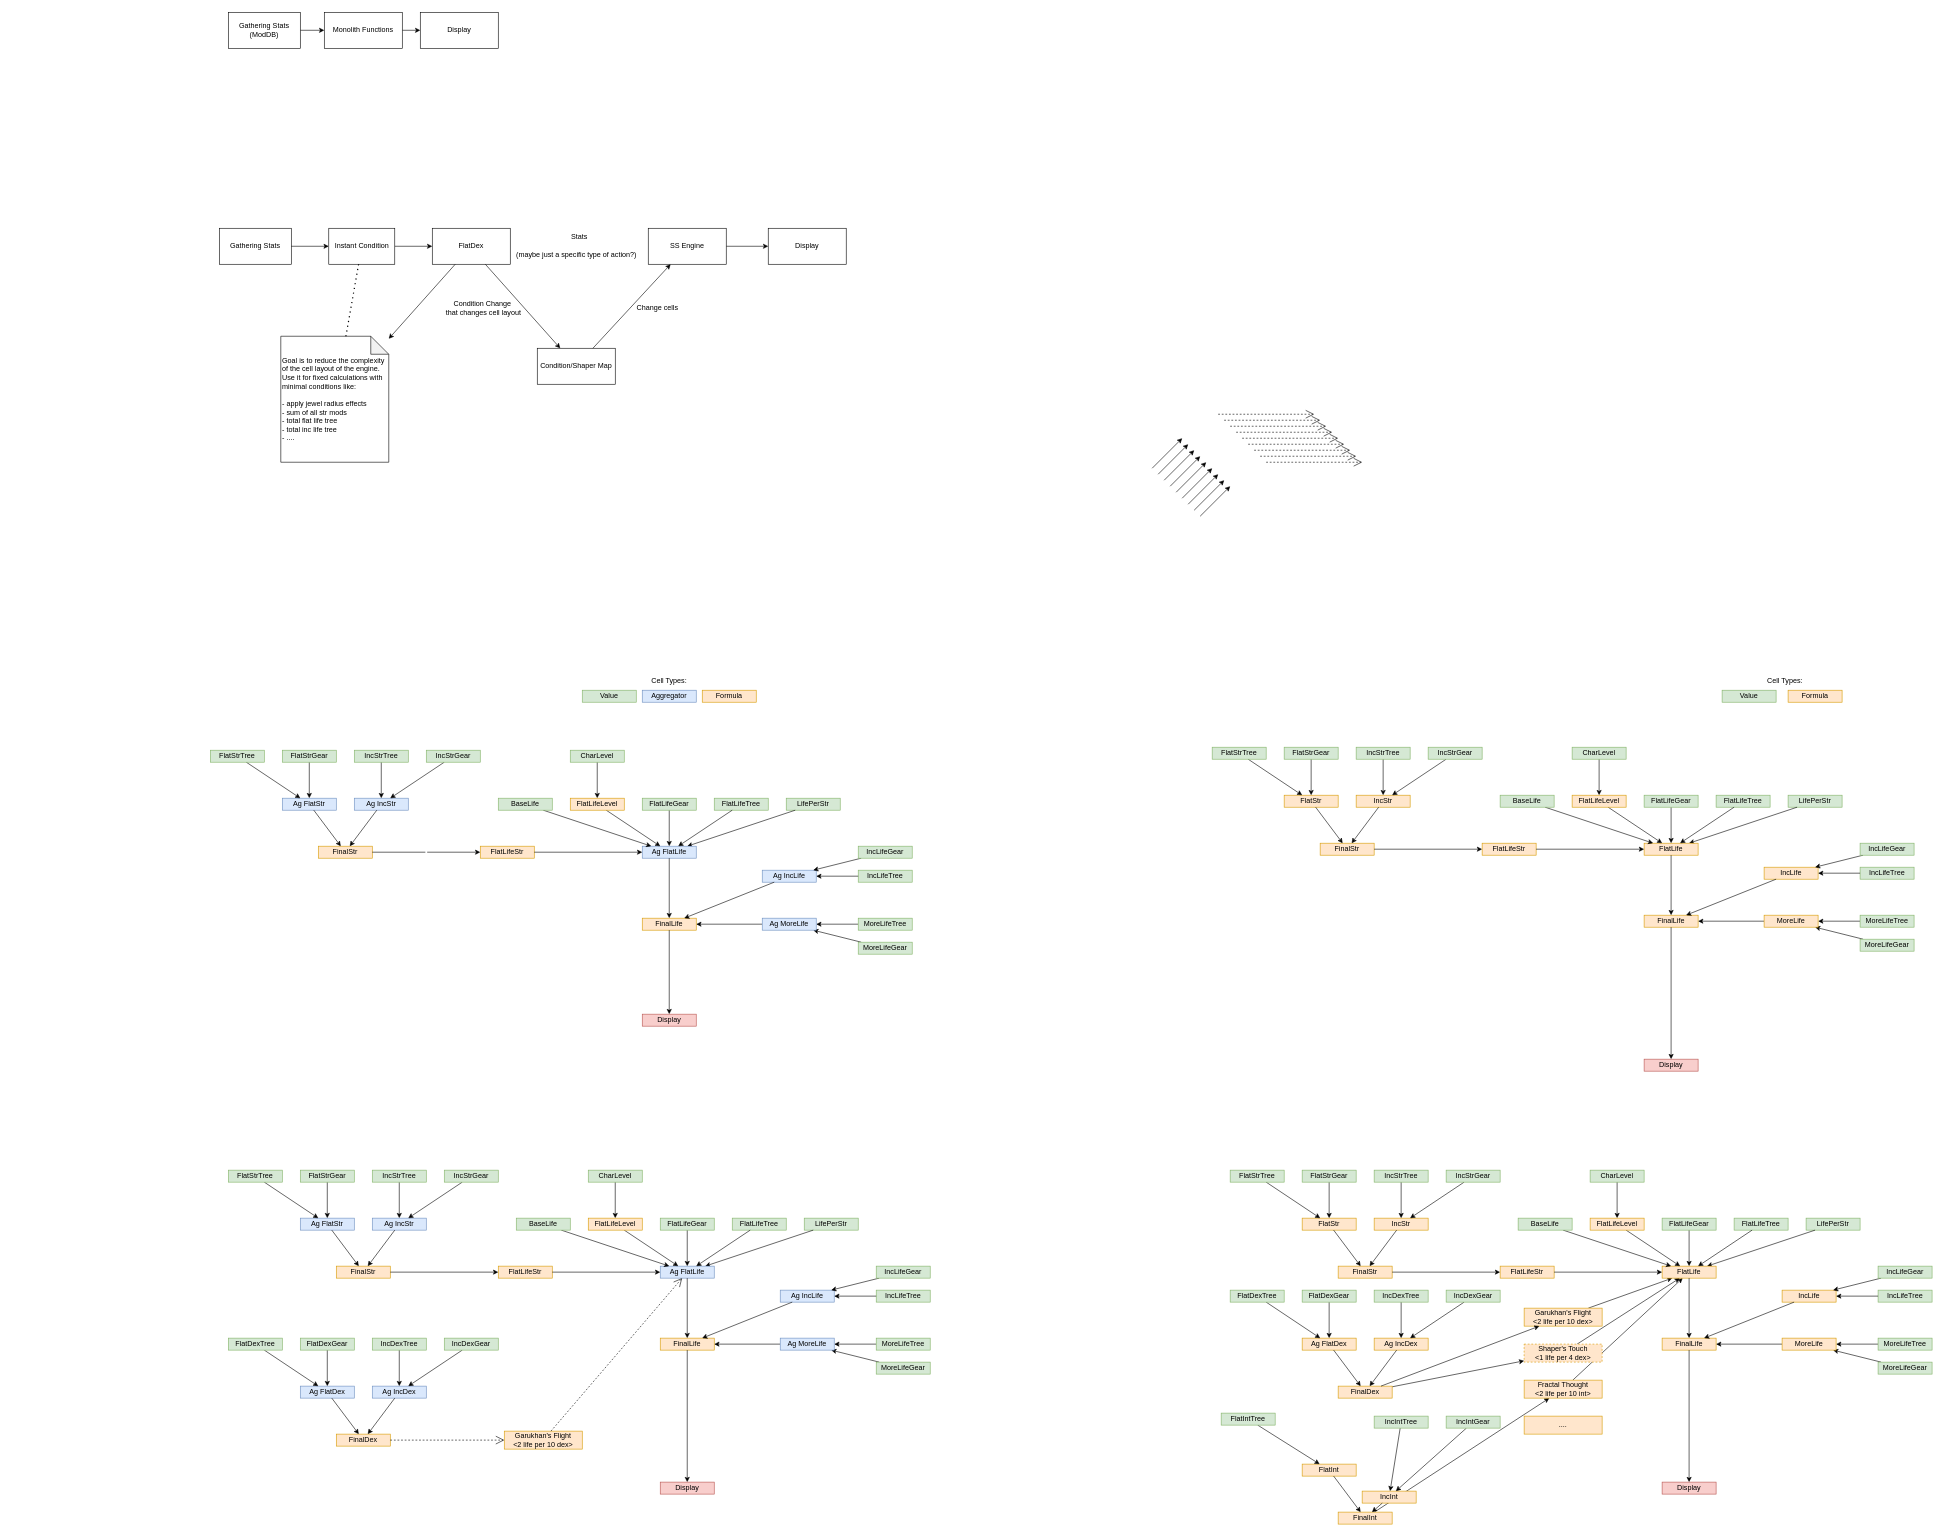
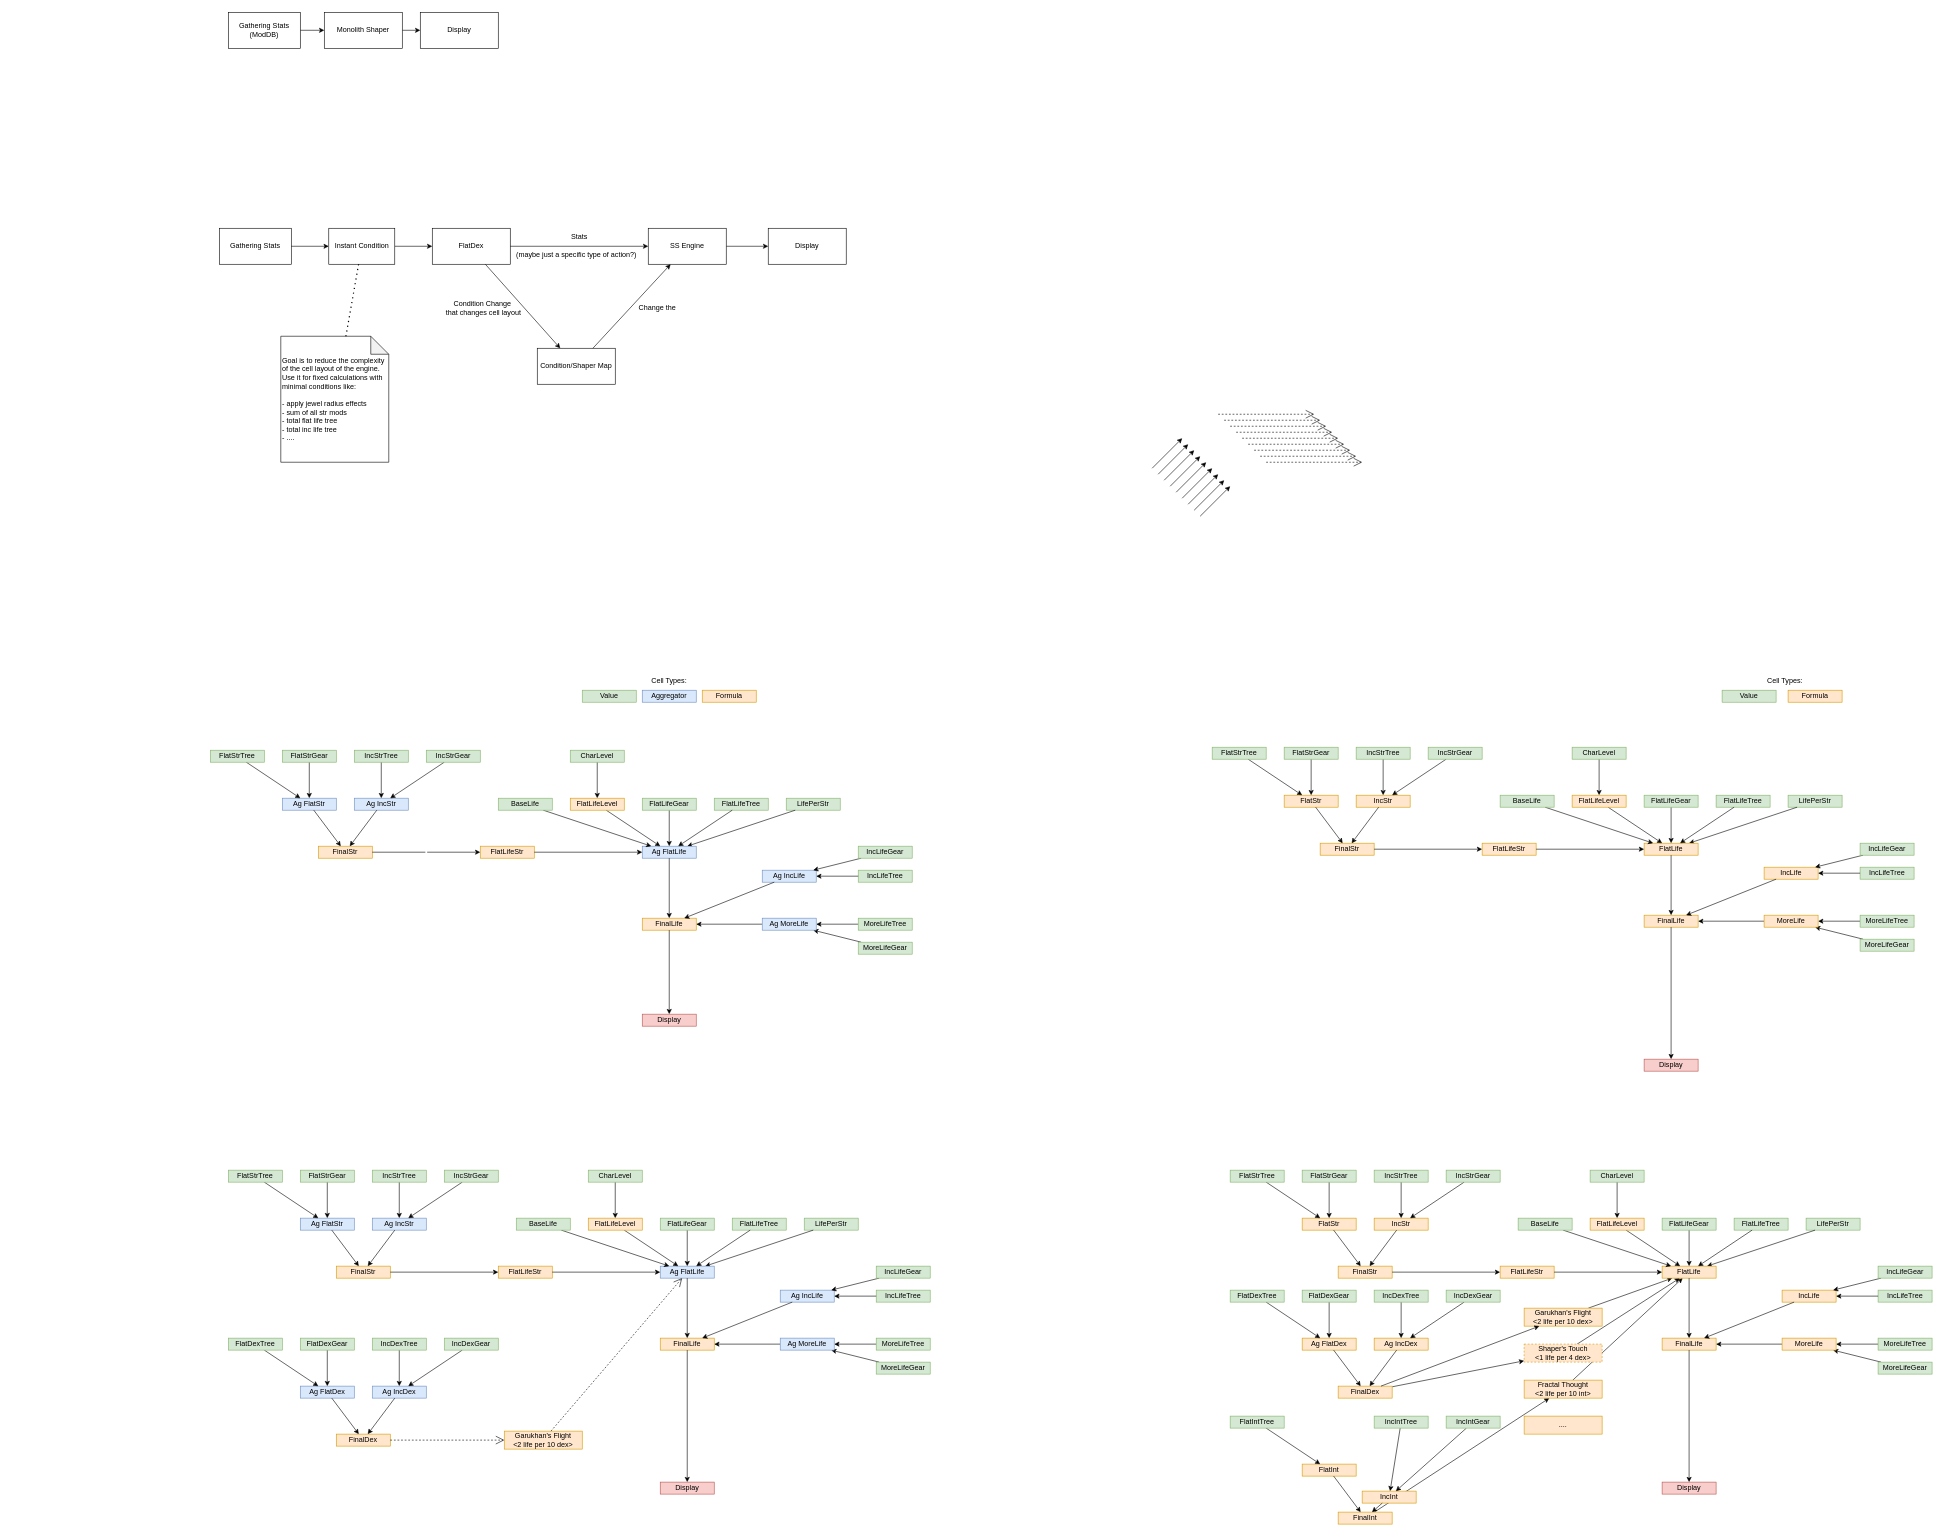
node "Monolith Functions": label "Monolith Functions" -> "Monolith Shaper"
edge "FlatDex" -> "Goal is to reduce the complexity of the cell layout of the engine. Use it for fixed calculations with minimal conditions like: - apply jewel radius effects - sum of all str mods - total flat life tree - total inc life tree - ....": now "FlatDex" -> "SS Engine"
node "Change cells": label "Change cells" -> "Change the"
node "FlatIntTree": moved (1248, 1419) -> (1257, 1422)
